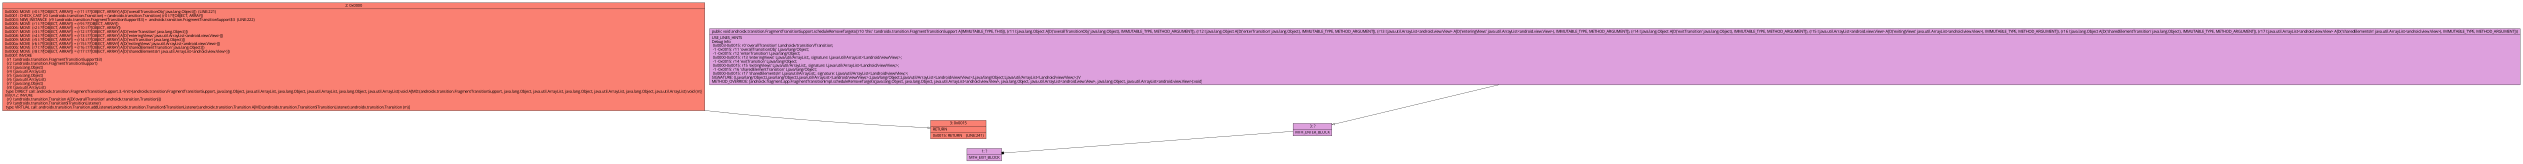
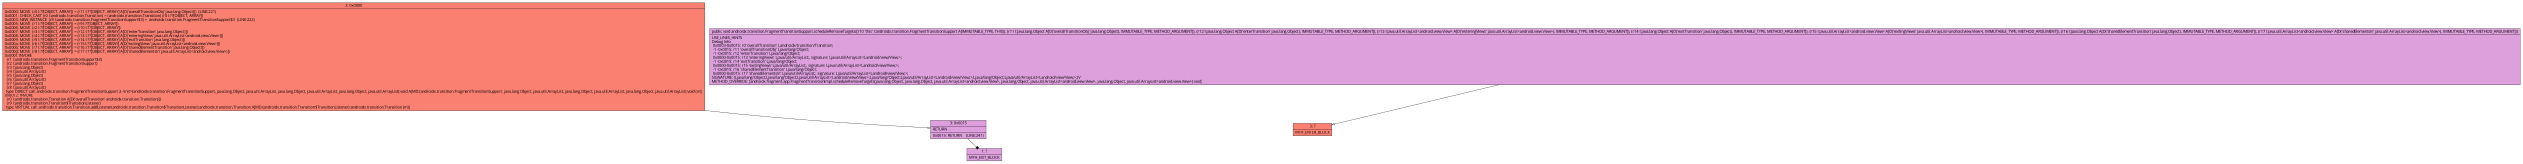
node "3: 0x0015": fillcolor salmon -> plum
node "0: ?": fillcolor plum -> salmon
edge "0: ?" -> "1: ?": now "3: 0x0015" -> "1: ?"
